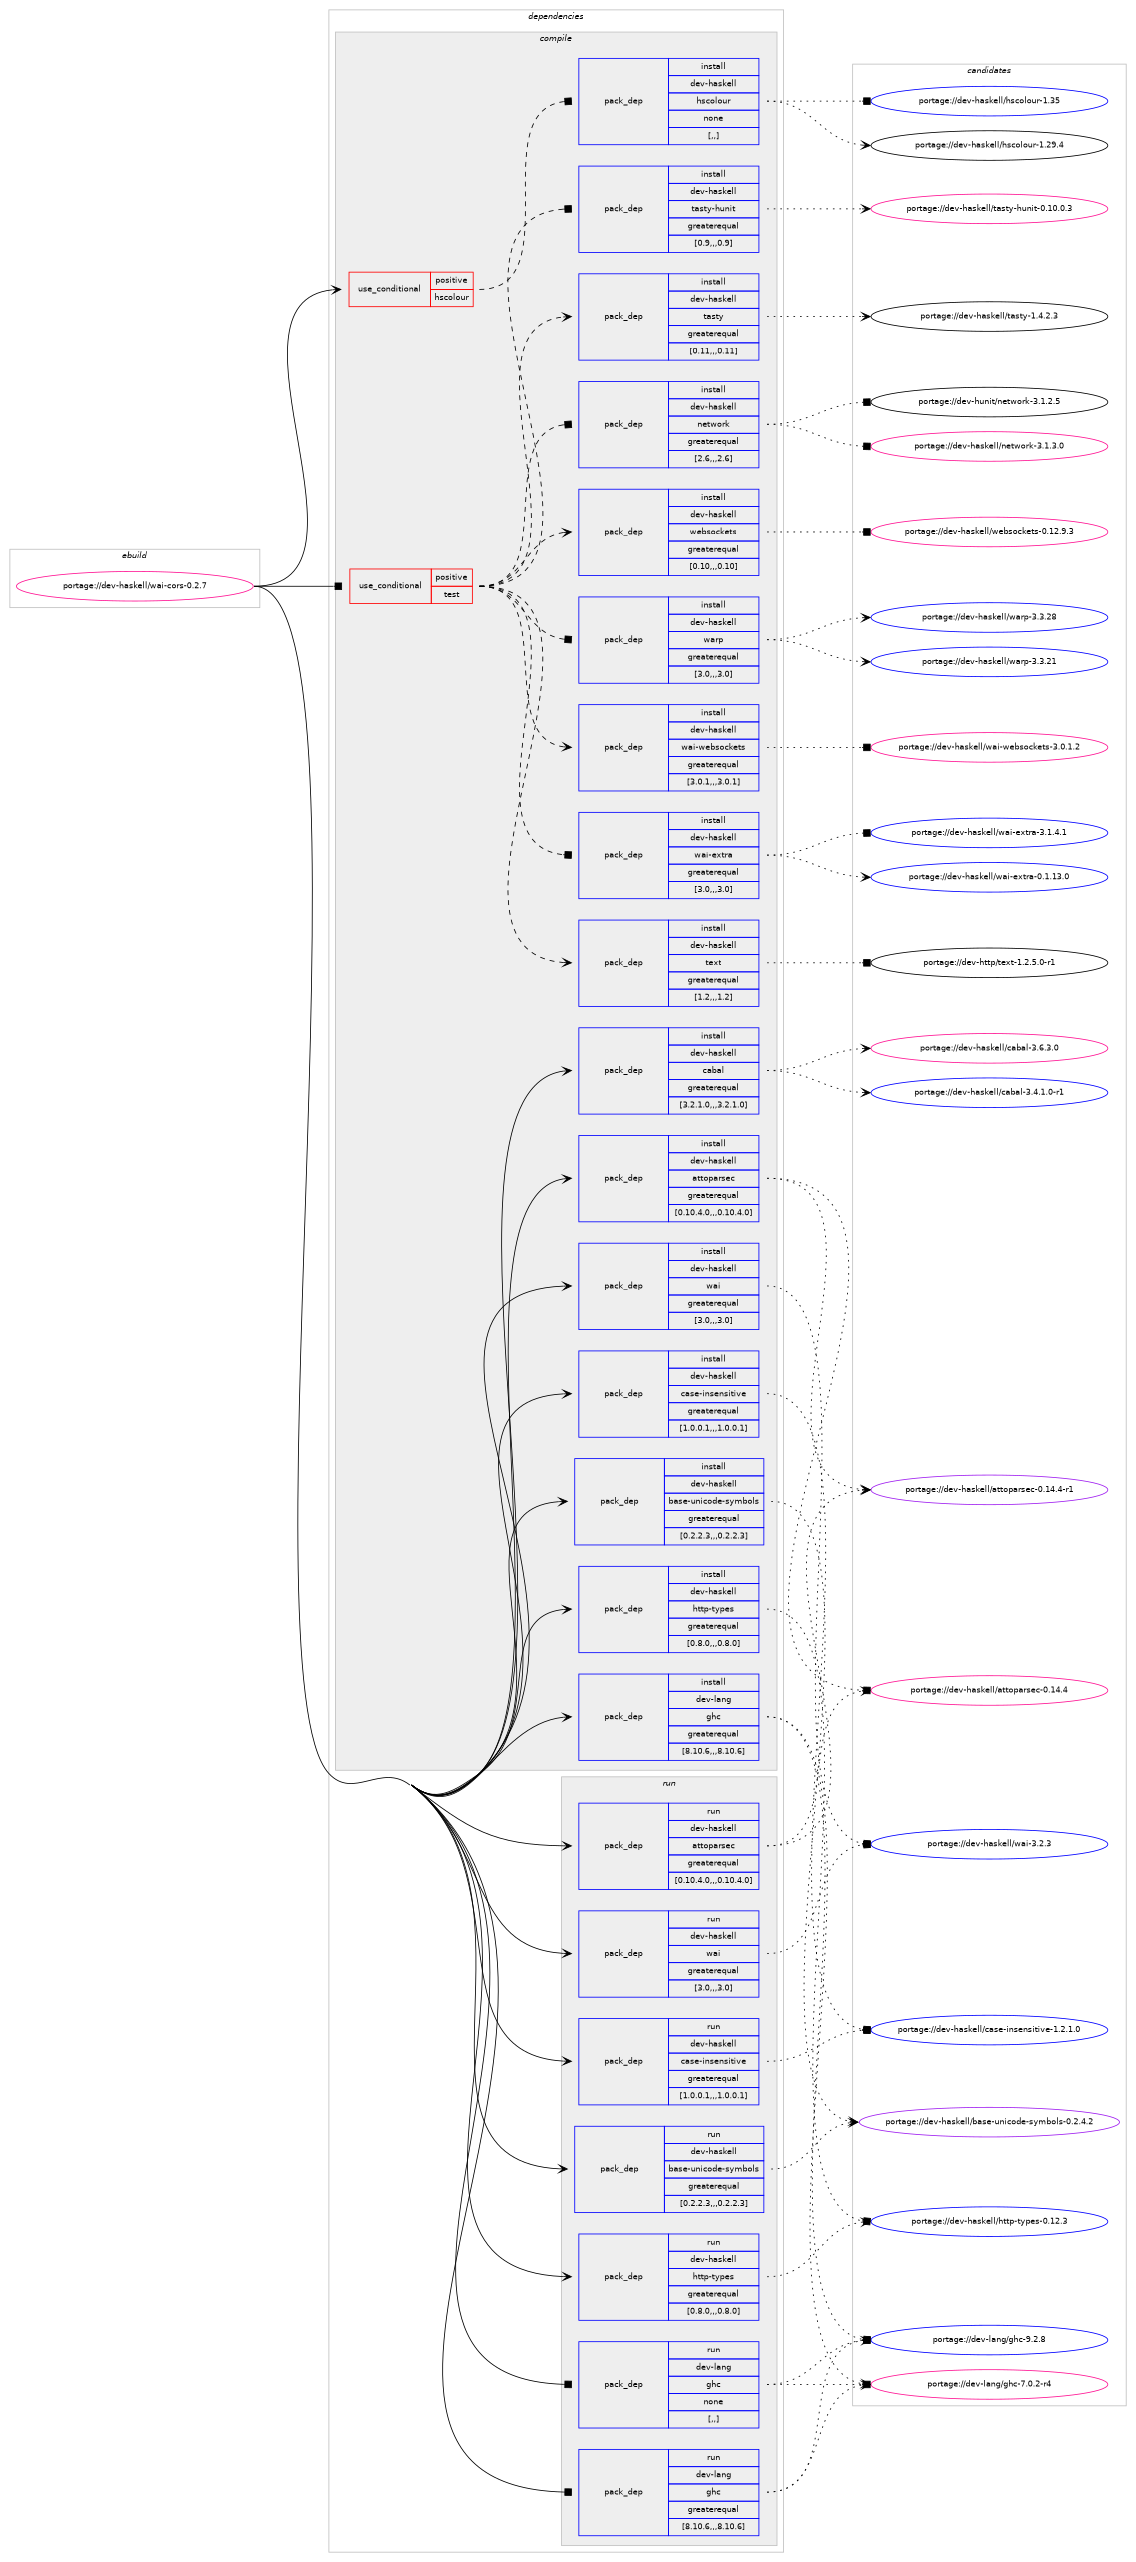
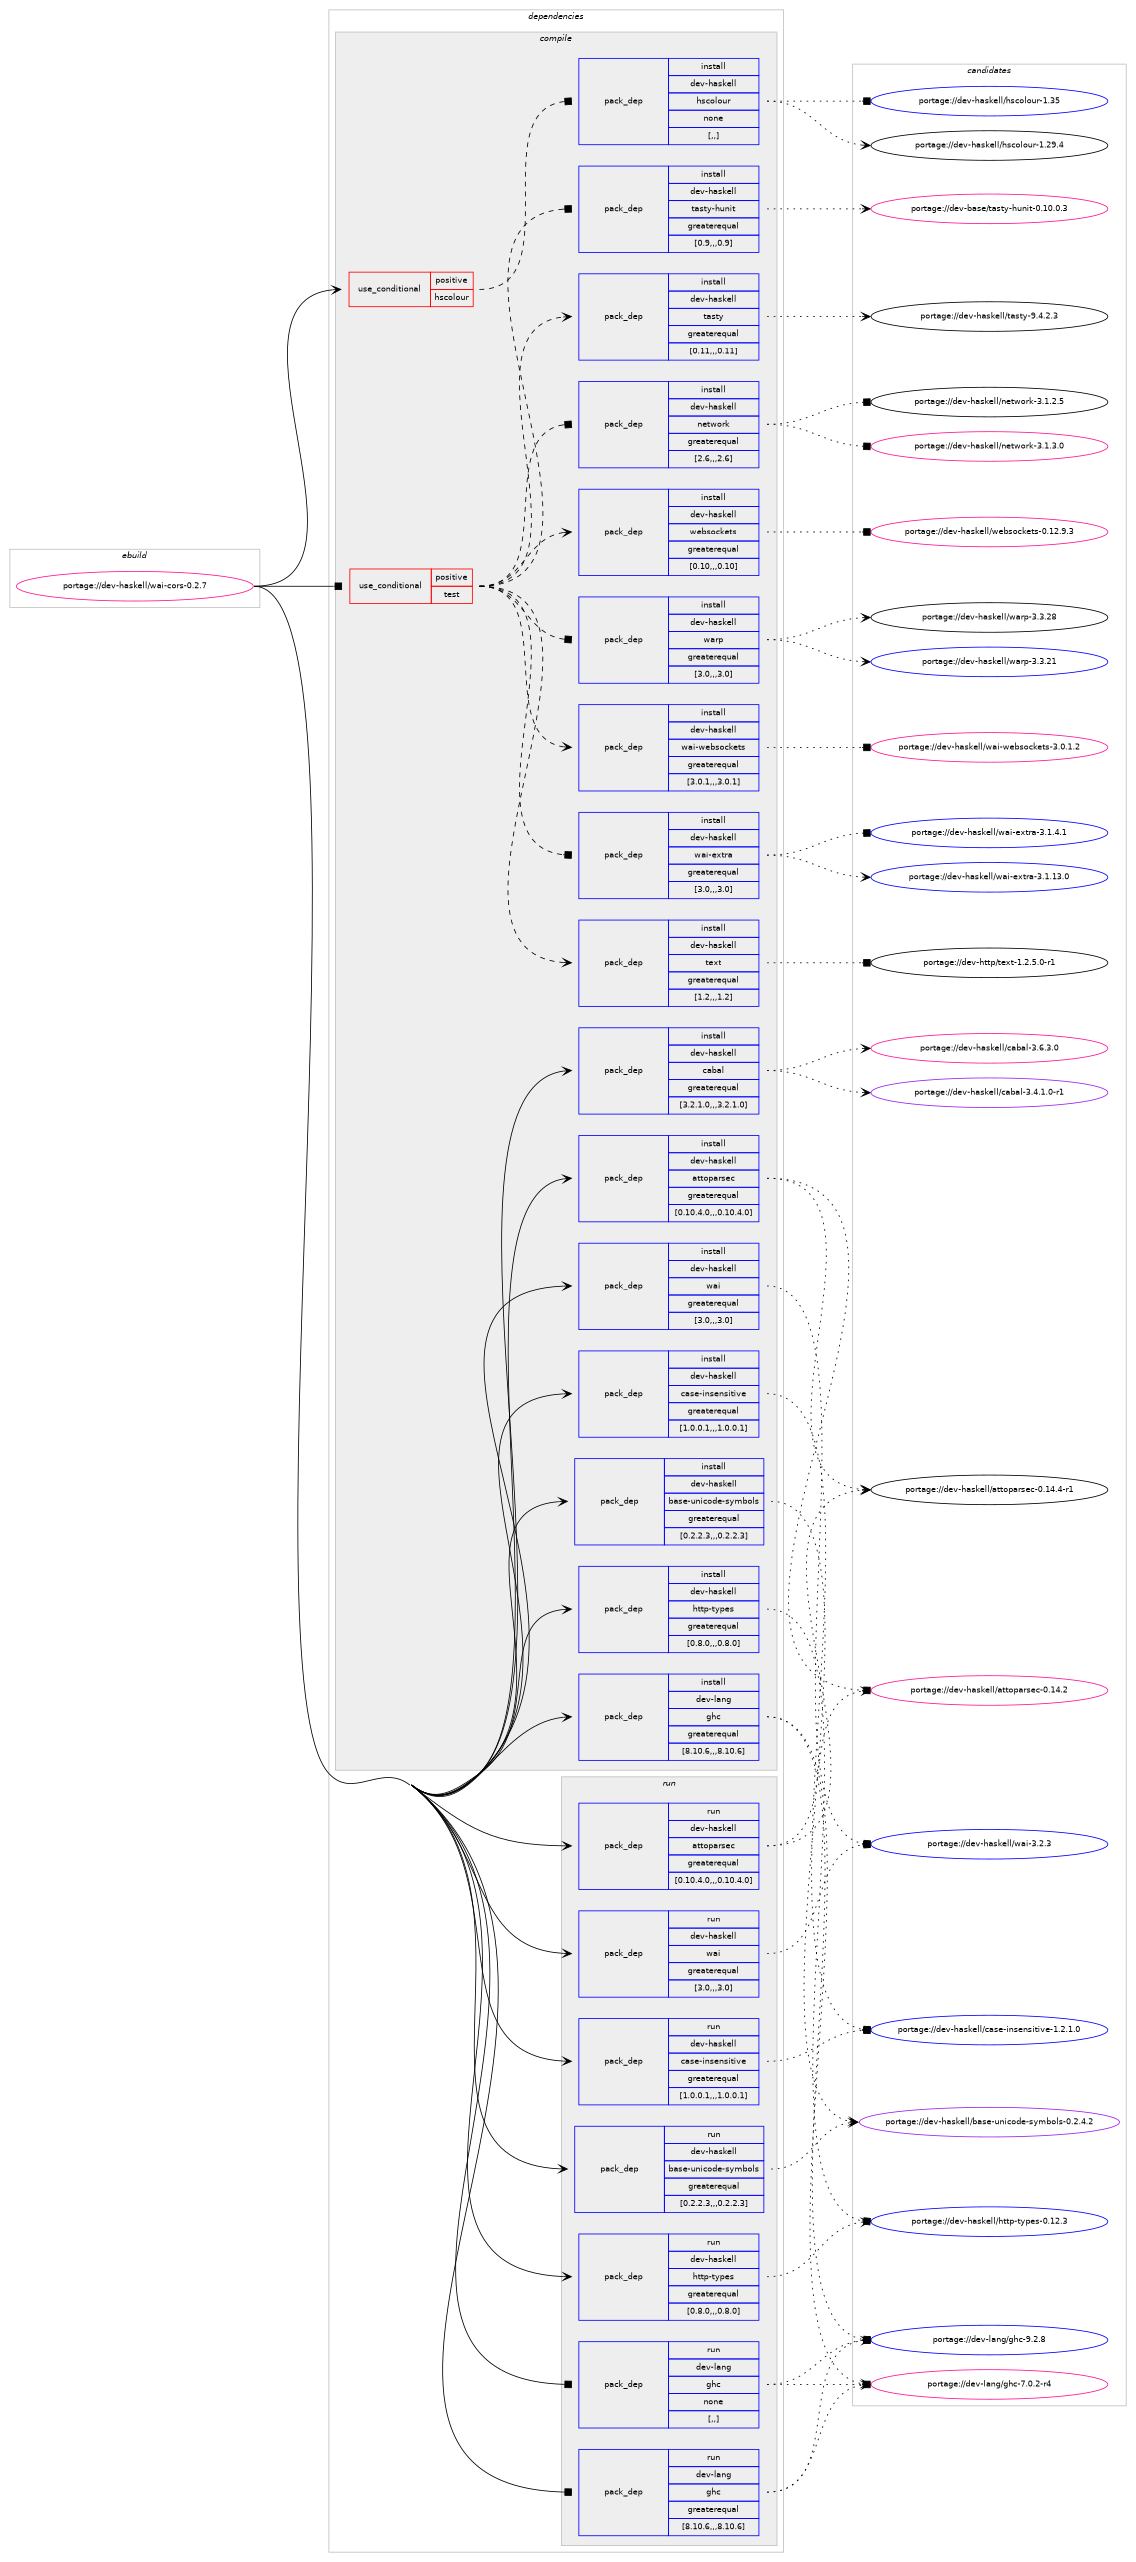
node "portage://dev-haskell/tasty-hunit-0.10.0.3": label "portage://dev-haskell/tasty-hunit-0.10.0.3" -> "portage://dev-base/tasty-hunit-0.10.0.3"
node "portage://dev-haskell/tasty-1.4.2.3": label "portage://dev-haskell/tasty-1.4.2.3" -> "portage://dev-haskell/tasty-9.4.2.3"
node "portage://dev-hunit/network-3.1.2.5": label "portage://dev-hunit/network-3.1.2.5" -> "portage://dev-haskell/network-3.1.2.5"
node "portage://dev-haskell/warp-3.3.28": color blue -> black
node "portage://dev-haskell/wai-extra-0.1.13.0": label "portage://dev-haskell/wai-extra-0.1.13.0" -> "portage://dev-haskell/wai-extra-3.1.13.0"
node "portage://dev-haskell/cabal-3.4.1.0-r1": color blue -> purple
node "portage://dev-haskell/attoparsec-0.14.4-r1": color purple -> black
node "portage://dev-haskell/attoparsec-0.14.4": label "portage://dev-haskell/attoparsec-0.14.4" -> "portage://dev-haskell/attoparsec-0.14.2"
